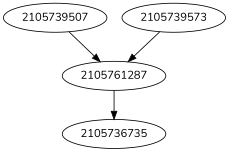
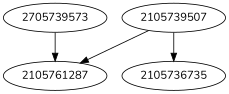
node "2105739573": label "2105739573" -> "2705739573"
edge "2105761287" -> "2105736735": now "2105739507" -> "2105736735"
